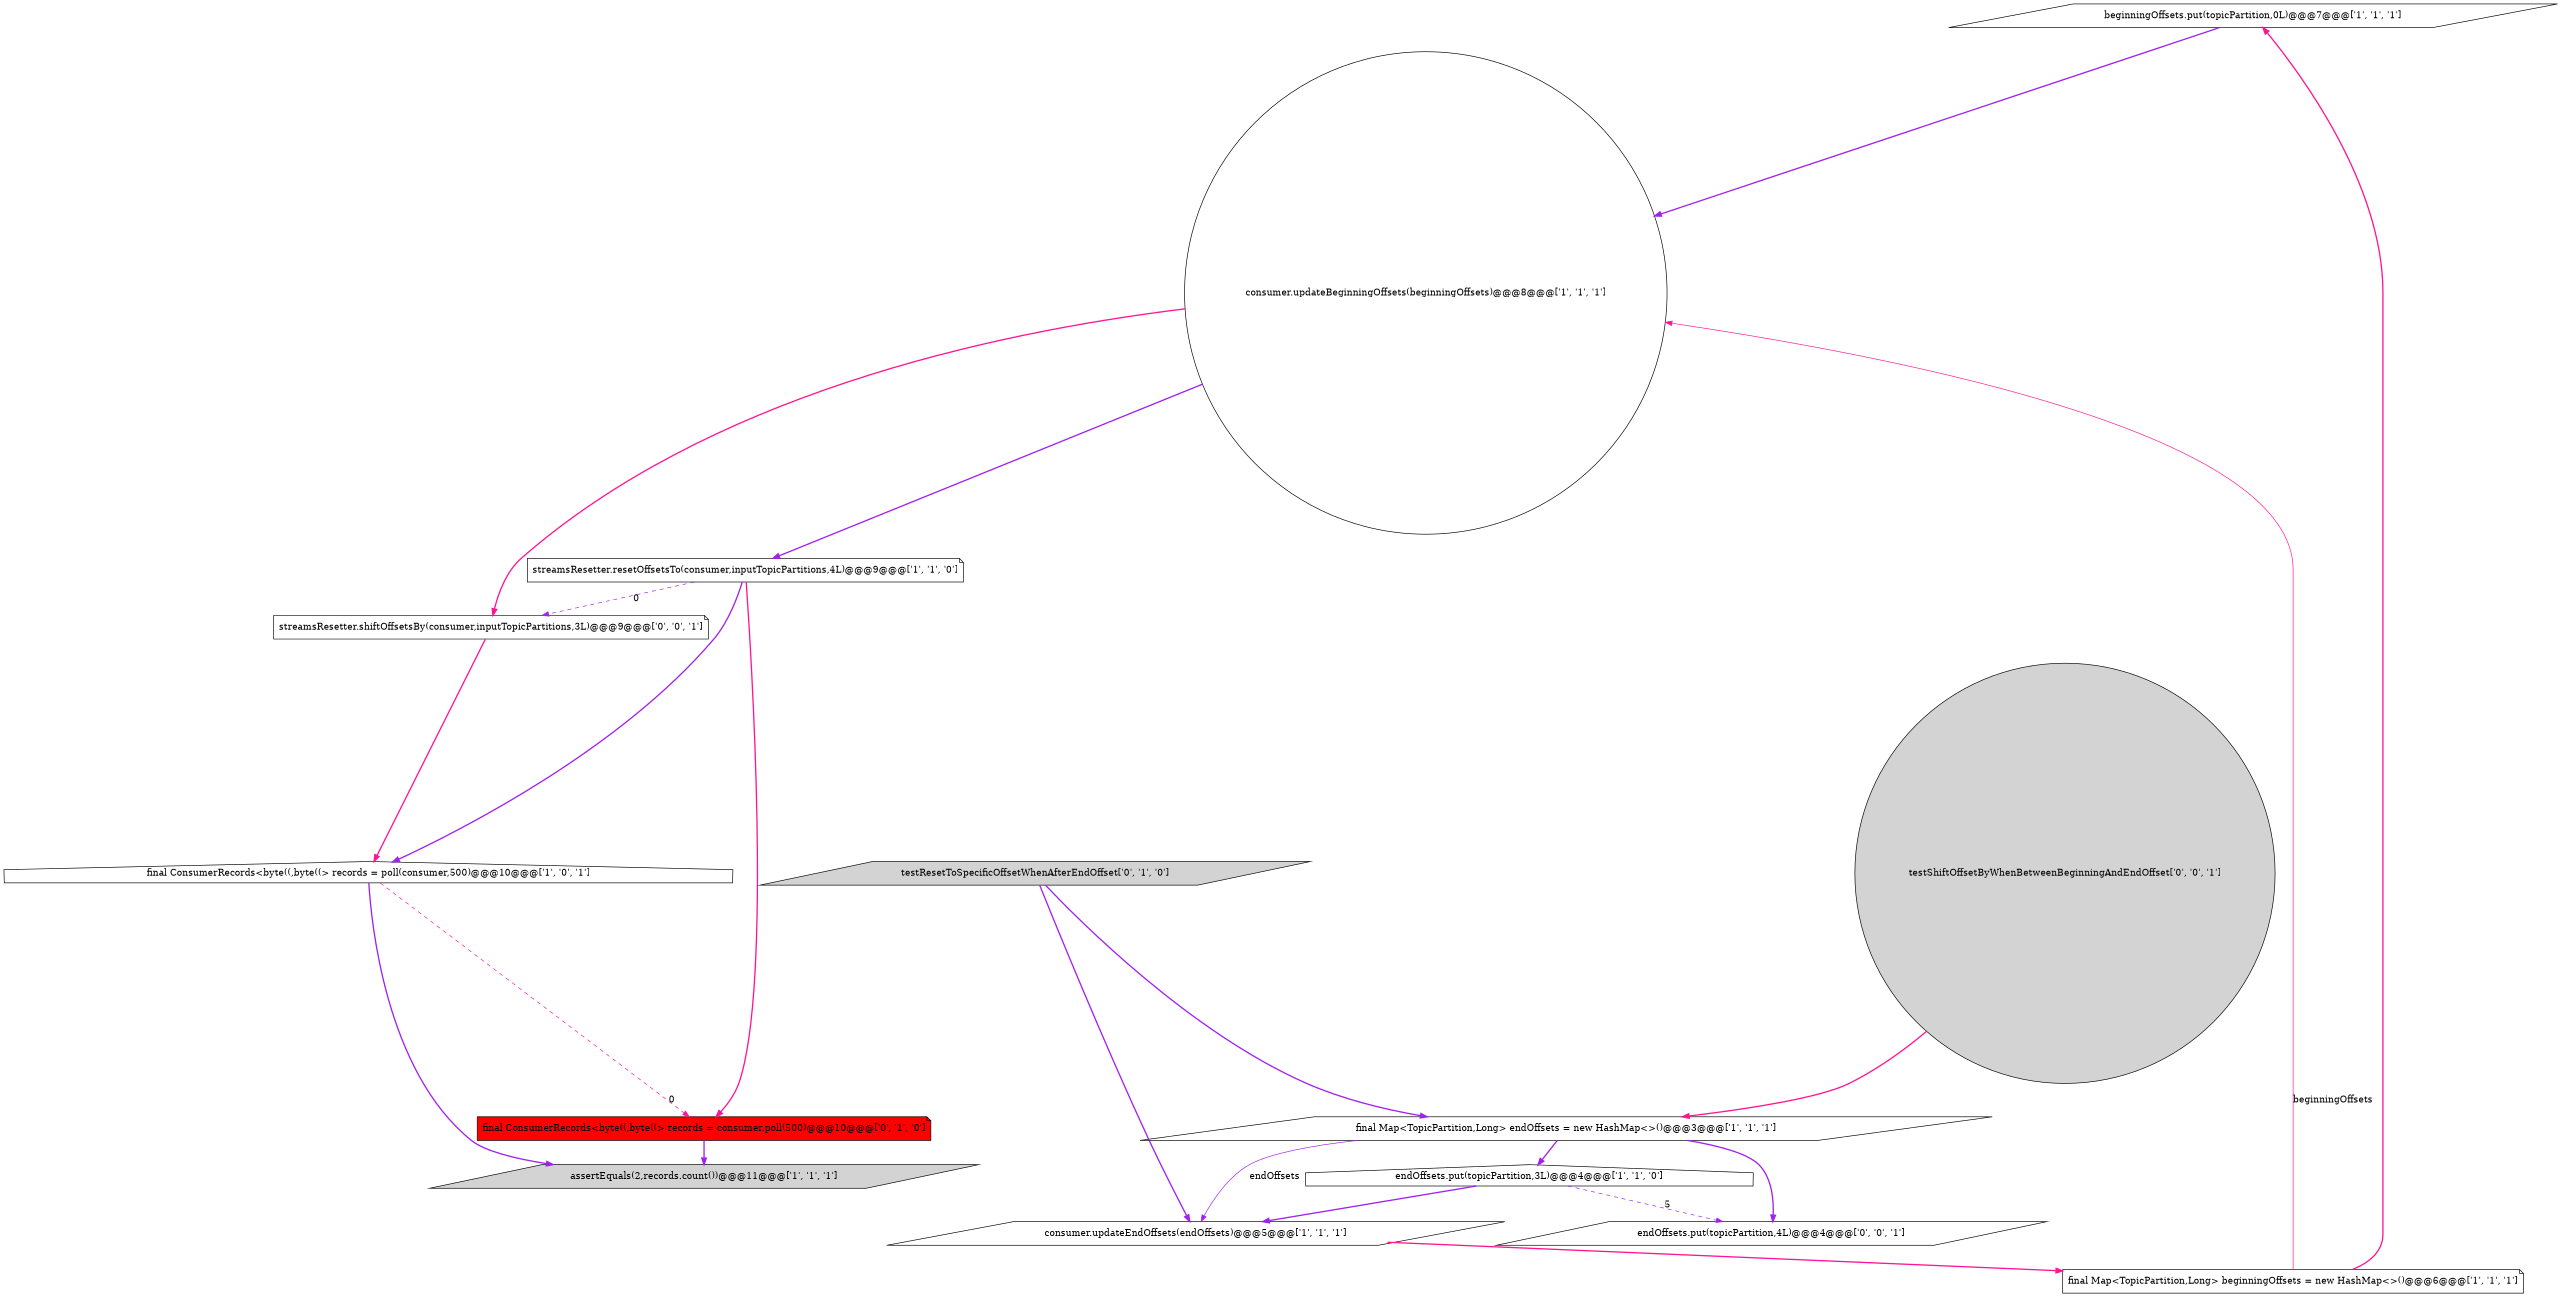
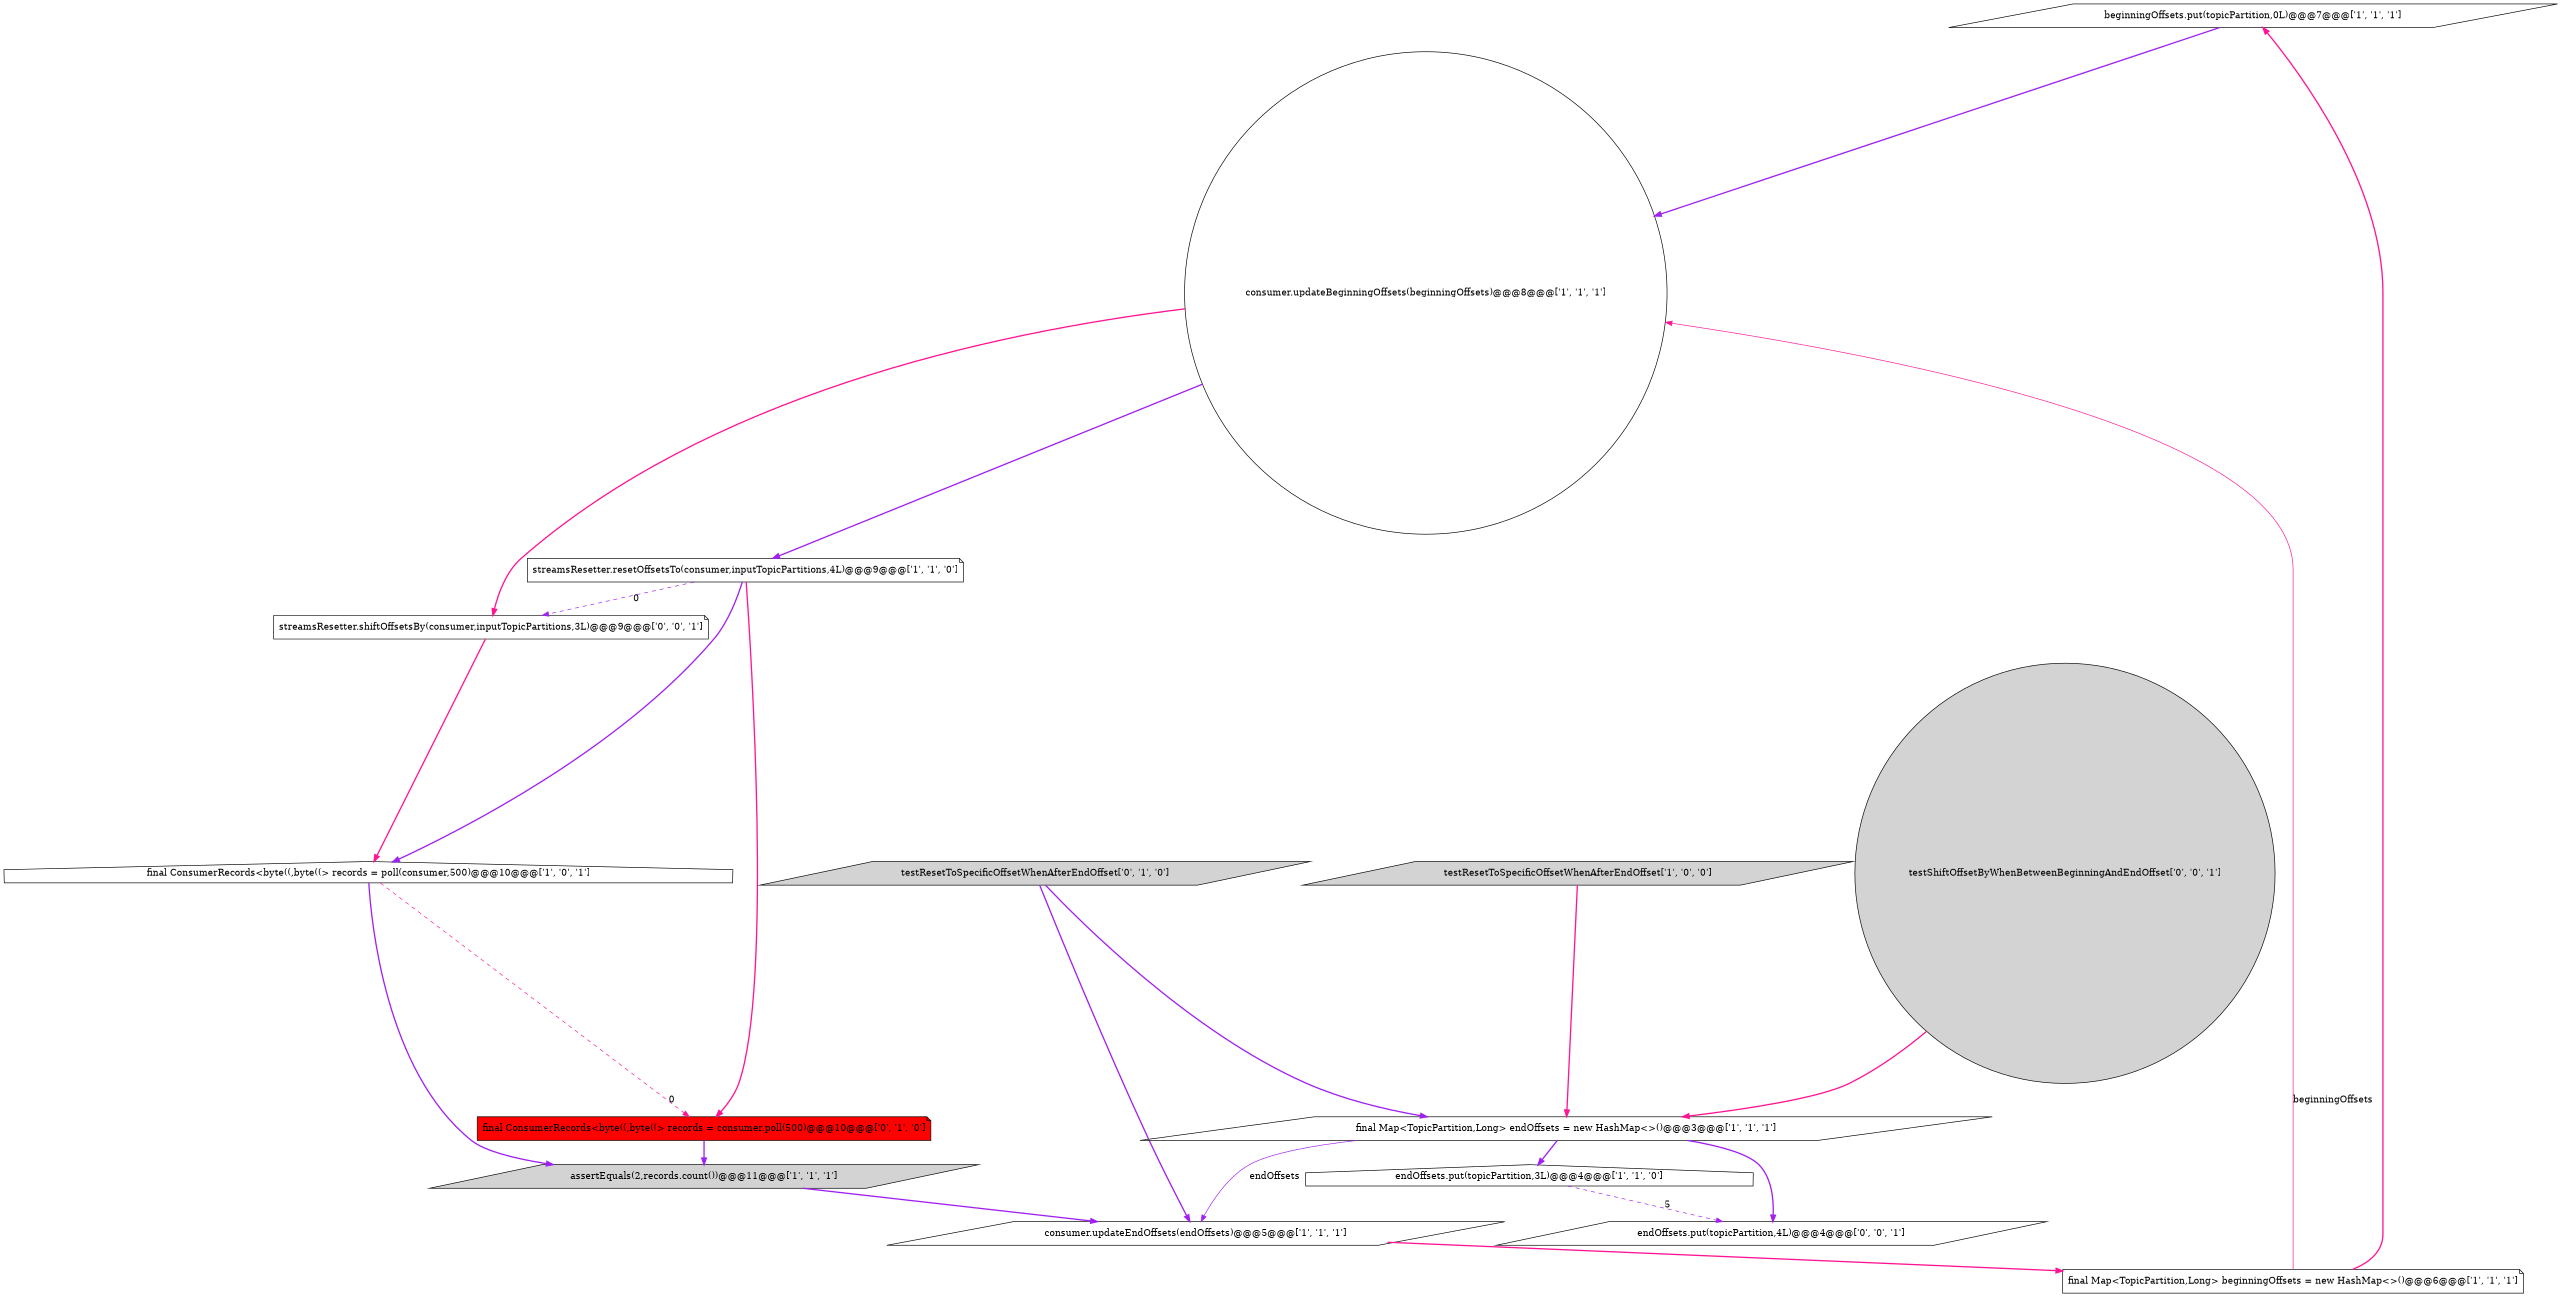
node "testResetToSpecificOffsetWhenAfterEndOffset['1', '0', '0']": added
edge "endOffsets.put(topicPartition,3L)@@@4@@@['1', '1', '0']" -> "consumer.updateEndOffsets(endOffsets)@@@5@@@['1', '1', '1']": now "assertEquals(2,records.count())@@@11@@@['1', '1', '1']" -> "consumer.updateEndOffsets(endOffsets)@@@5@@@['1', '1', '1']"
